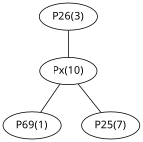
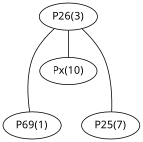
edge "Px(10)" -- "P69(1)": now "P26(3)" -- "P69(1)"
edge "Px(10)" -- "P25(7)": now "P26(3)" -- "P25(7)"
